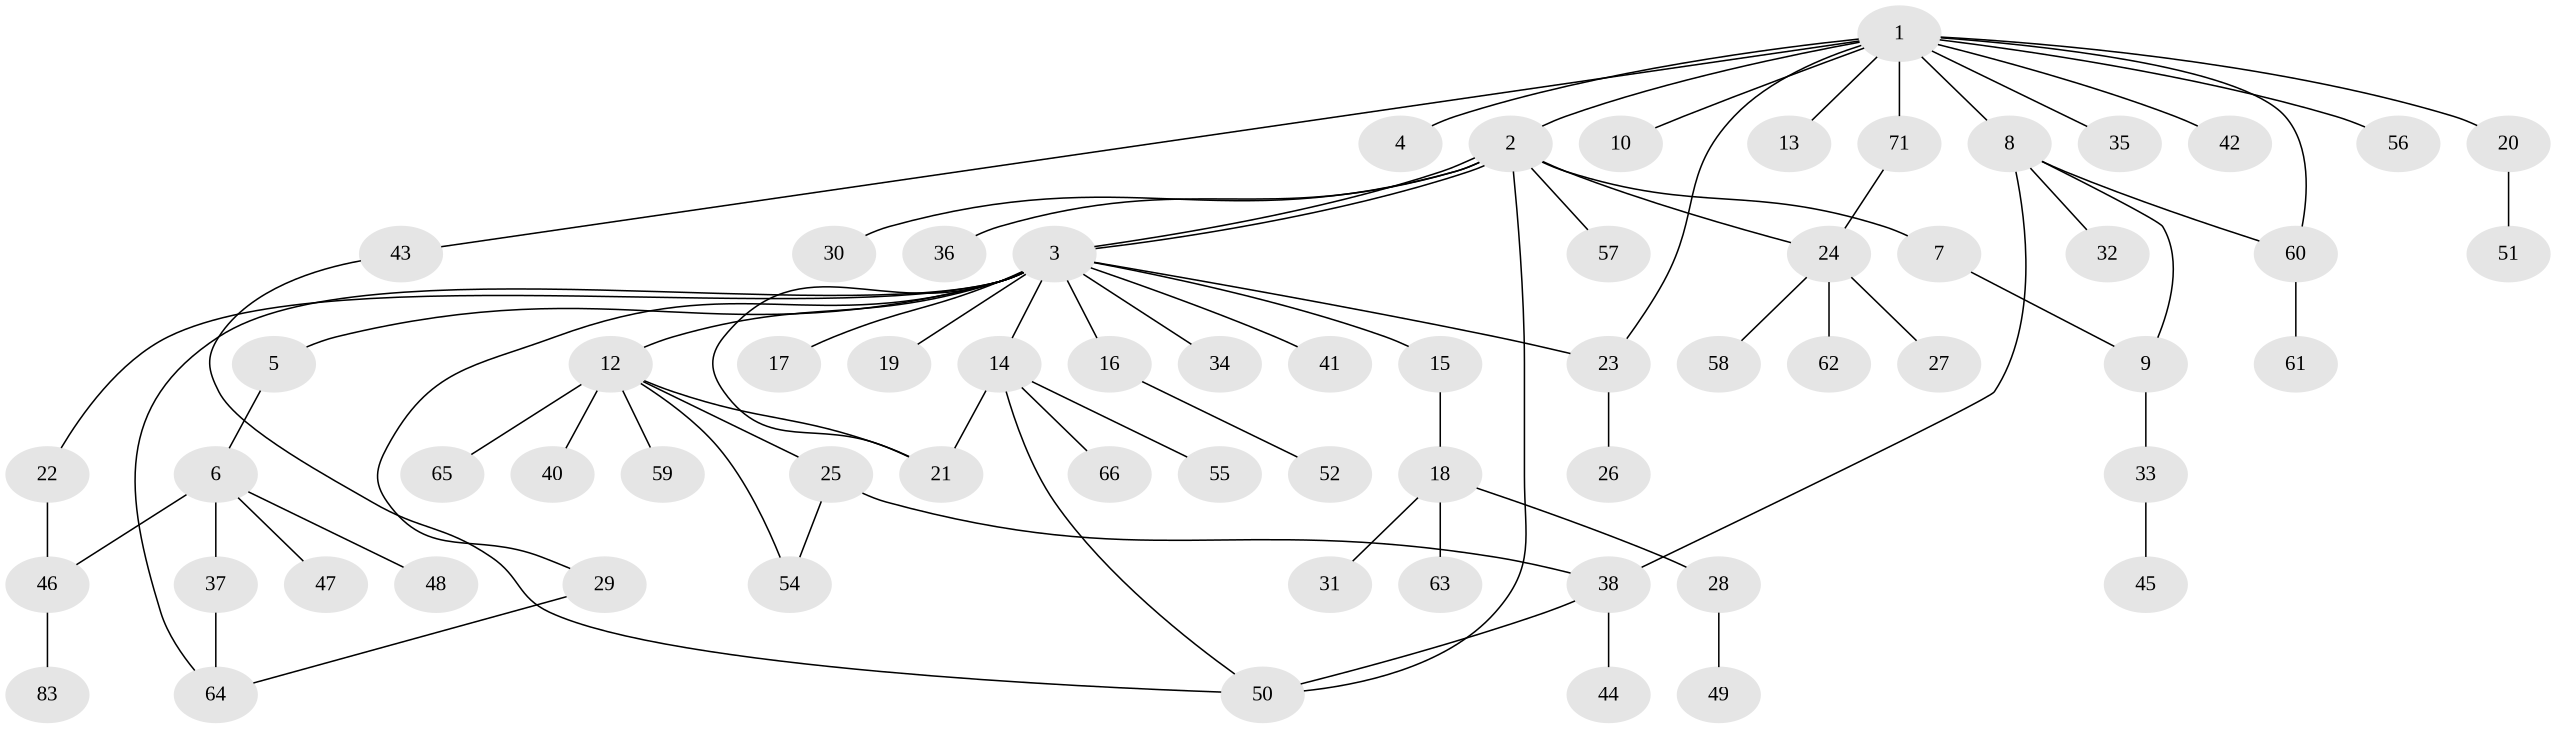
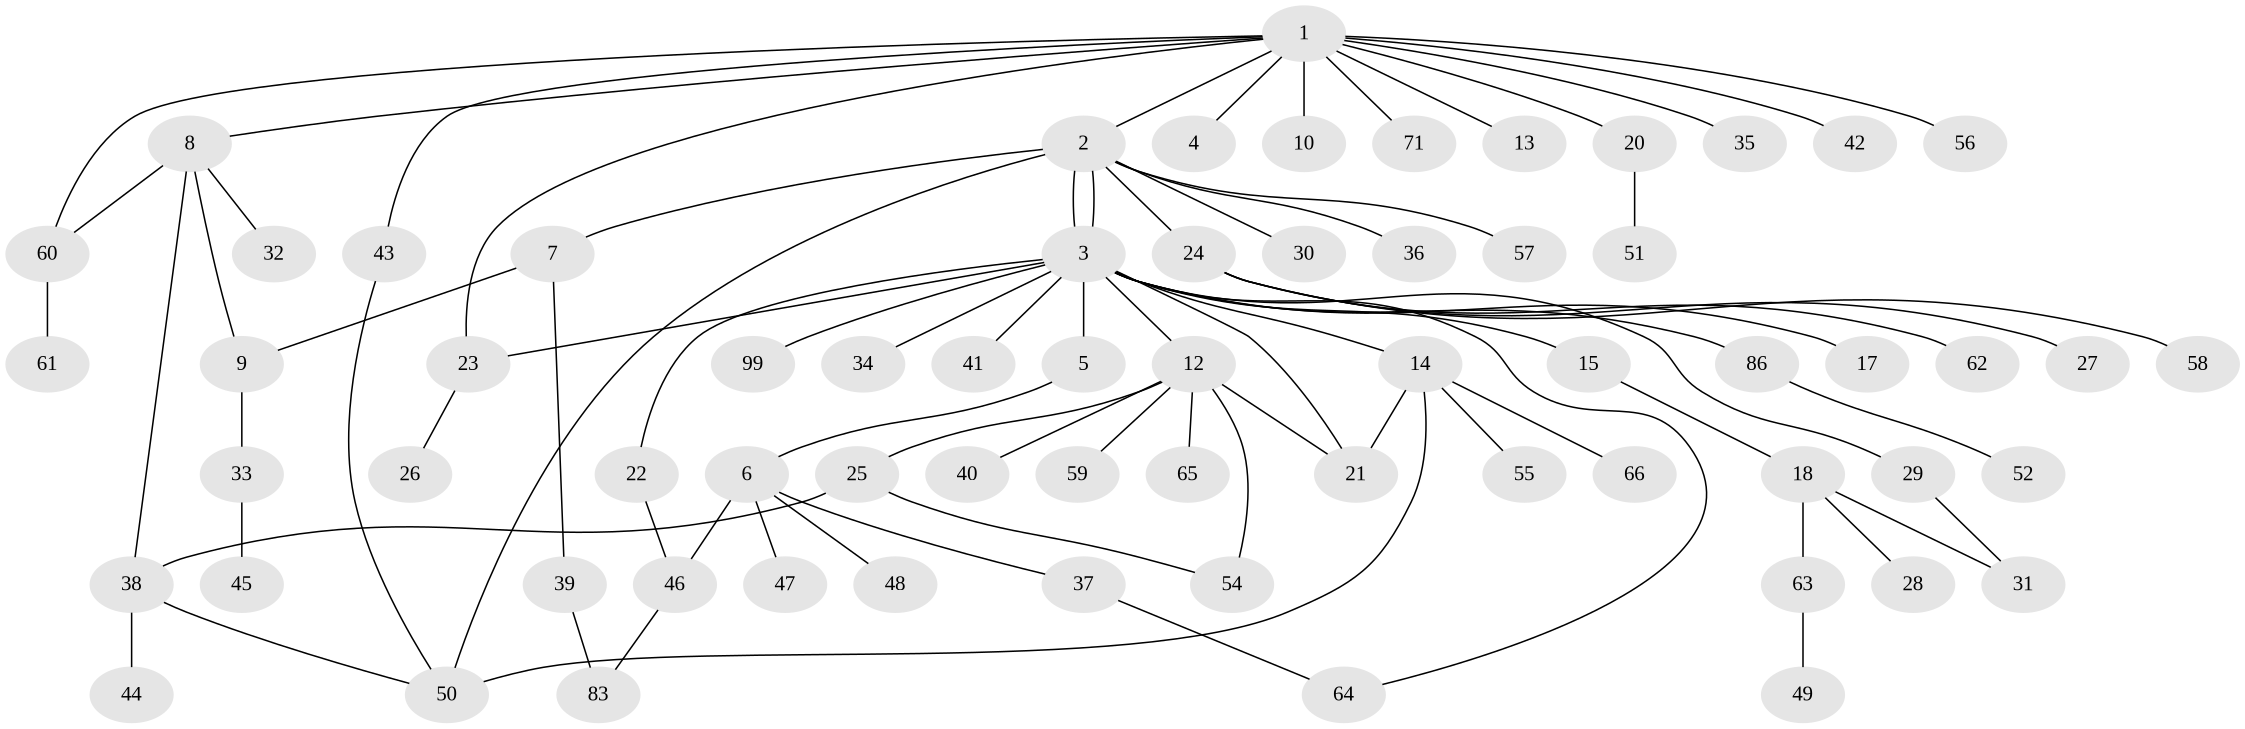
edge "71" -- "24": removed
node "19": label "19" -> "99"
node "16": label "16" -> "86"
node "39": added
edge "29" -- "64": now "29" -- "31"
edge "28" -- "49": now "63" -- "49"
